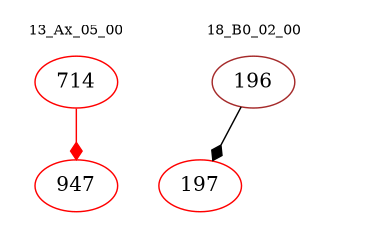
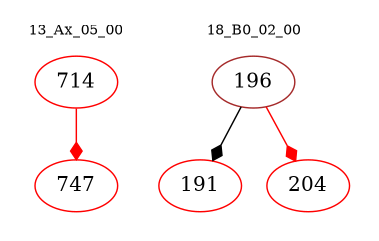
node "947": label "947" -> "747"
node "197": label "197" -> "191"
node "204": added
